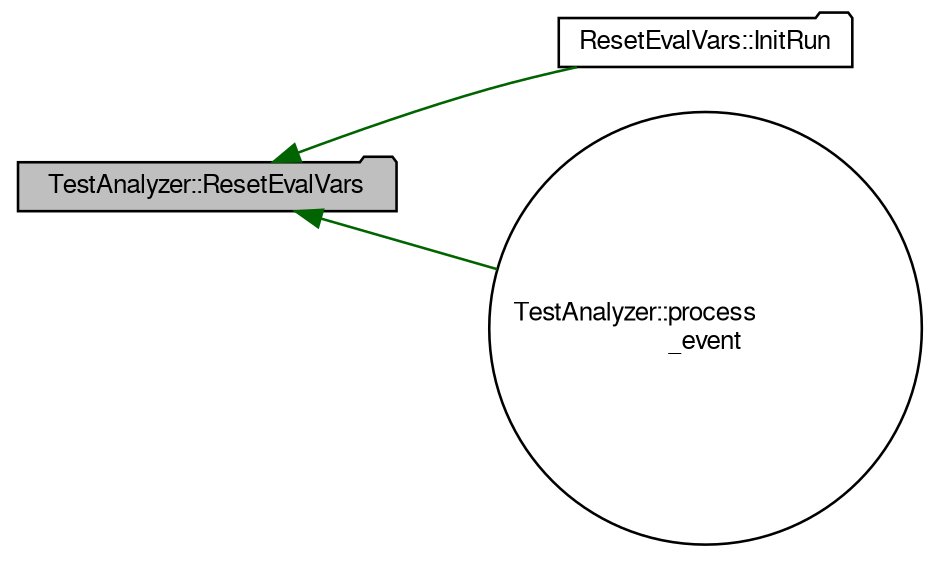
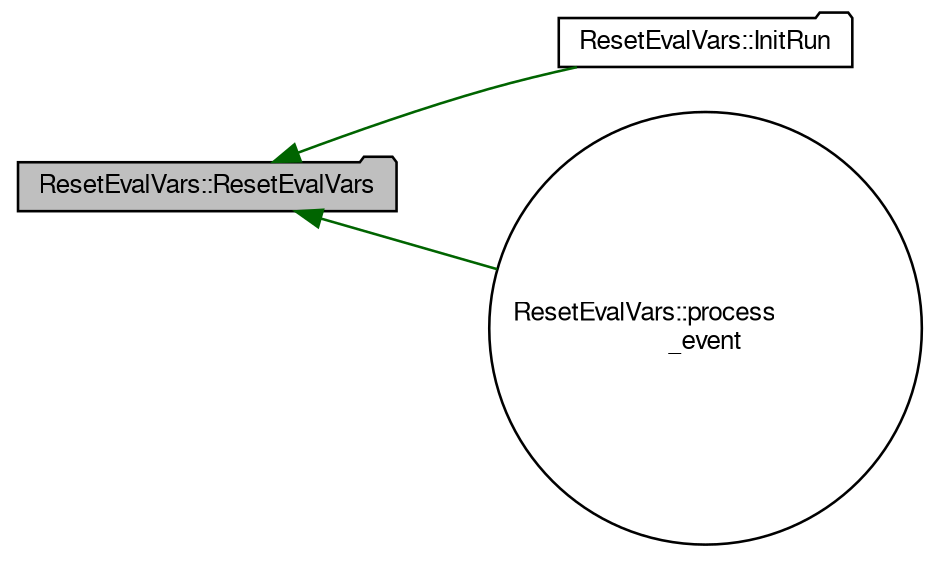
node "TestAnalyzer::ResetEvalVars": label "TestAnalyzer::ResetEvalVars" -> "ResetEvalVars::ResetEvalVars"
node "TestAnalyzer::process _event": label "TestAnalyzer::process _event" -> "ResetEvalVars::process _event"
